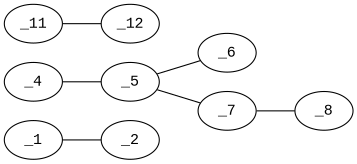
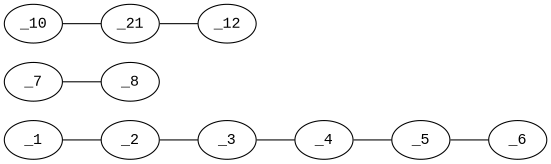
node "_10": added
node "_11": label "_11" -> "_21"
edge "_5" -- "_7": removed
node "_3": added
